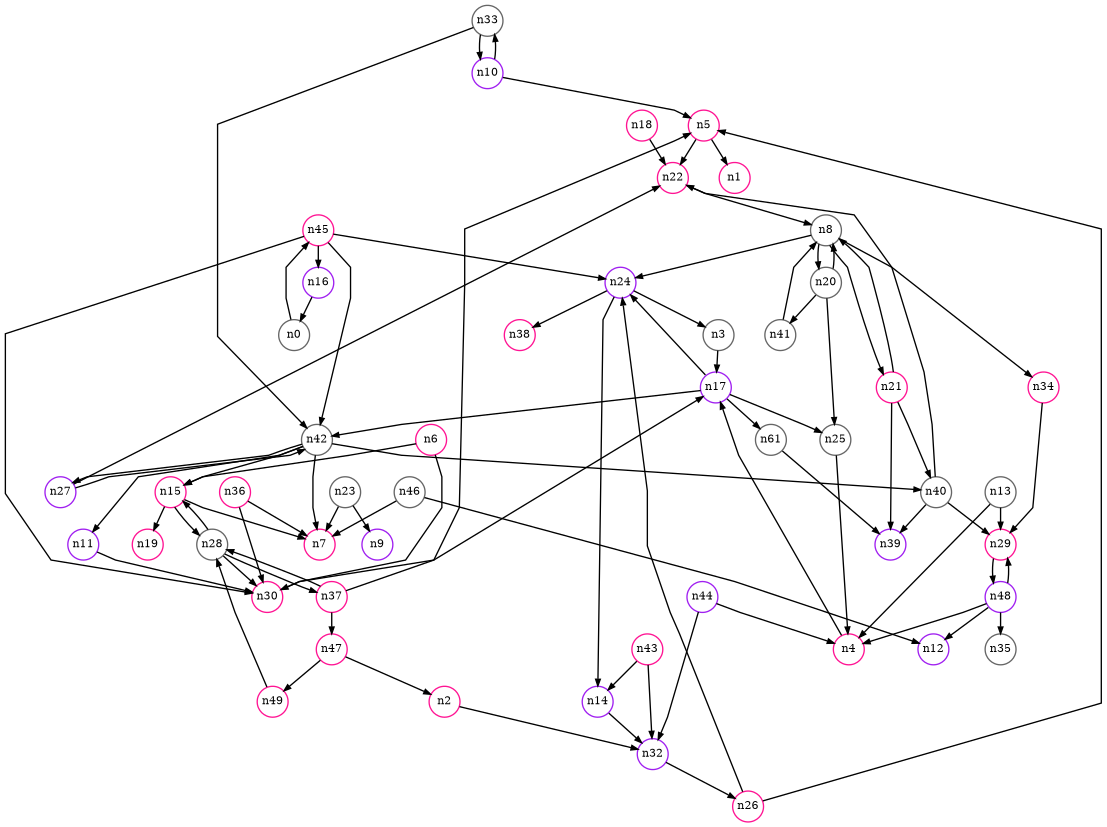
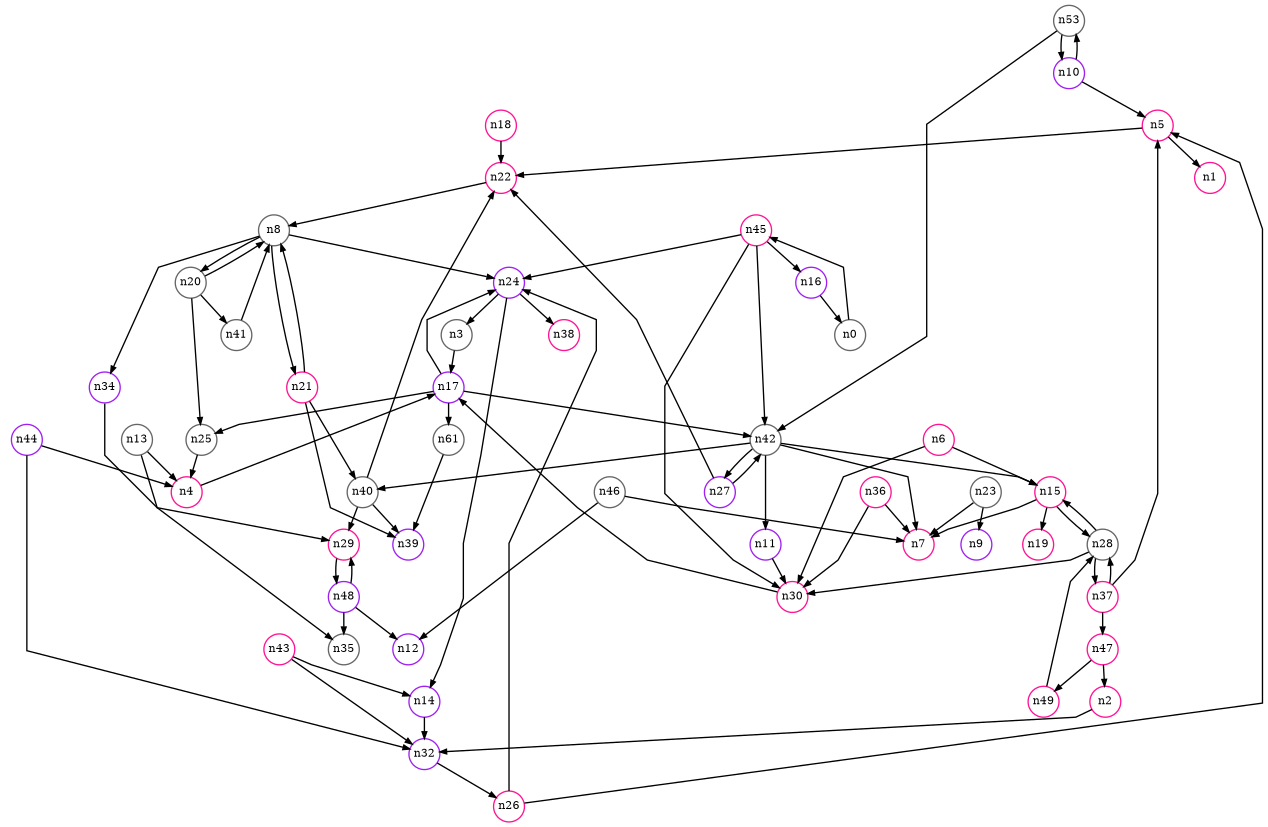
node "n33": label "n33" -> "n53"
node "n34": color deeppink -> purple
edge "n13" -> "n29": now "n13" -> "n35"
edge "n48" -> "n4": removed
